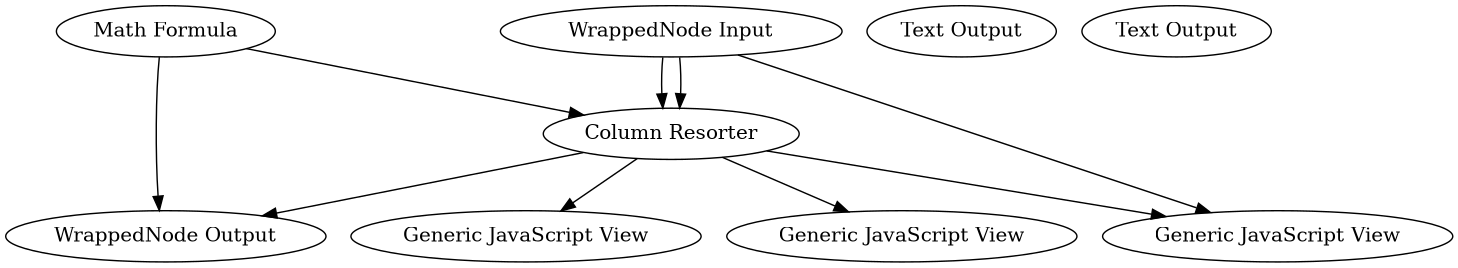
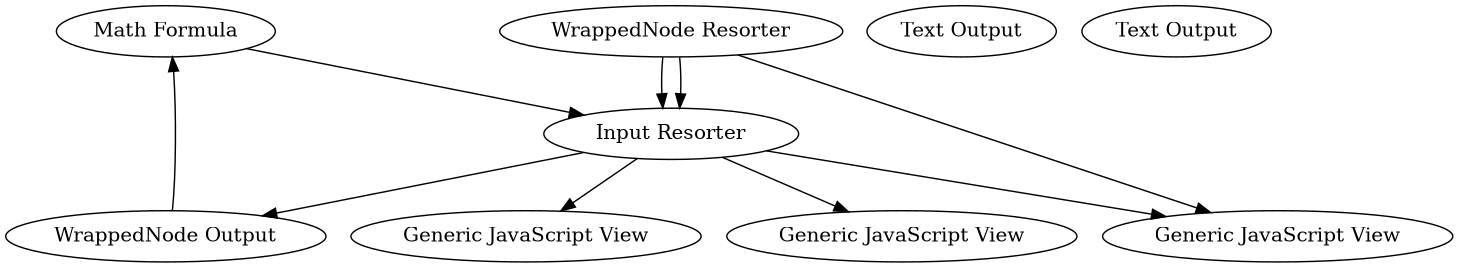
node "WrappedNode Input": label "WrappedNode Input" -> "WrappedNode Resorter"
edge "Math Formula" -> "WrappedNode Output": reversed
node "Column Resorter": label "Column Resorter" -> "Input Resorter"
